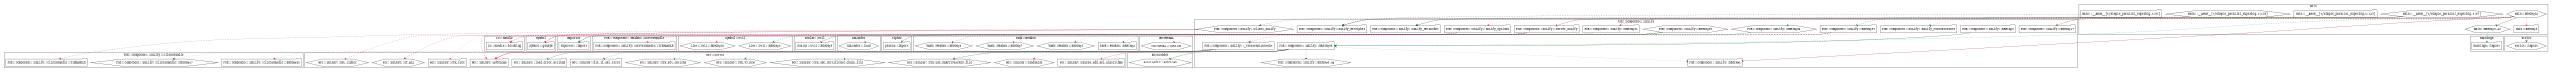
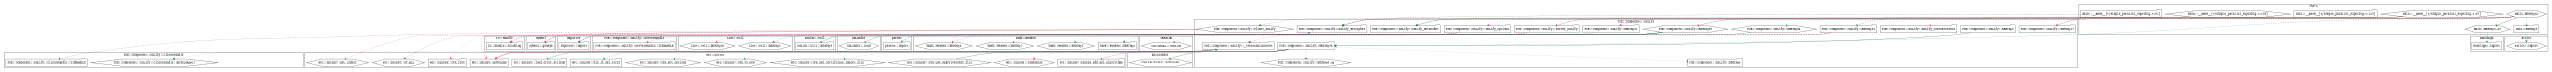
cluster "main": label "main" -> "chain"
edge "main::__ANON__[t/simple_parallel_superbig.t:123]" -> "POE::Component::SSLify::SSLify_GetCipher": now "Net::SSLeay::load_error_strings" -> "POE::Component::SSLify::SSLify_GetCipher"
edge "main::__ANON__[t/simple_parallel_superbig.t:123]" -> "POE::Component::SSLify::SSLify_ContextCreate": color darkgreen -> deeppink
edge "main::BEGIN@22" -> "POE::Component::SSLify::BEGIN@84": arrowhead vee -> tee
edge "main::BEGIN@22" -> "main::BEGIN@9": color deeppink -> darkgreen
edge "POE::Component::SSLify::Client_SSLify" -> "POE::Component::SSLify::ClientHandle::TIEHANDLE": arrowhead vee -> tee
edge "POE::Component::SSLify::SSLify_Options" -> "Net::SSLeay::CTX_free": arrowhead tee -> vee
edge "POE::Component::SSLify::Server_SSLify" -> "Exporter::import": now "POE::Component::SSLify::BEGIN@98" -> "Exporter::import"
edge "POE::Component::SSLify::BEGIN@98" -> "XSLoader::load": style dotted -> solid
edge "POE::Component::SSLify::BEGIN@99" -> "Task::Weaken::BEGIN@4": arrowhead tee -> vee
cluster "POE::Component::Weaken::ServerHandle": label "POE::Component::Weaken::ServerHandle" -> "POE::Component::SSLify::ServerHandle"
cluster "Symbol::Util": label "Symbol::Util" -> "List::Util"
cluster "cipher": label "cipher" -> "parent"
cluster "UNIVERSAL": label "UNIVERSAL" -> "VERSION"
edge "main::BEGIN@22" -> "POE::Component::SSLify::BEGIN@1": now "main::BEGIN@22" -> "POE::Component::SSLify::BEGIN@98"
edge "POE::Component::SSLify::_createSSLcontext" -> "Net::SSLeay::CTX_v3_new": arrowhead vee -> tee
edge "POE::Component::SSLify::_createSSLcontext" -> "Net::SSLeay::CTX_use_RSAPrivateKey_file": reversed
node "POE::Component::SSLify::ClientHandle::BEGIN@17": label "POE::Component::SSLify::ClientHandle::BEGIN@17" -> "POE::Component::SSLify::ClientHandle::AUTOLOAD@17"
node "POE::Component::SSLify::ClientHandle::BEGIN@20": removed
node "Net::SSLeay::CTX_use_certificate_chain_file": label "Net::SSLeay::CTX_use_certificate_chain_file" -> "Net::SSLeay::CTX_use_certificate_import_file"
node "AutoLoader::AUTOLOAD": label "AutoLoader::AUTOLOAD" -> "ContextCreate::AUTOLOAD"
